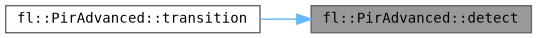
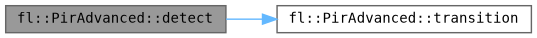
edge "fl::PirAdvanced::transition" -> "fl::PirAdvanced::detect": reversed
